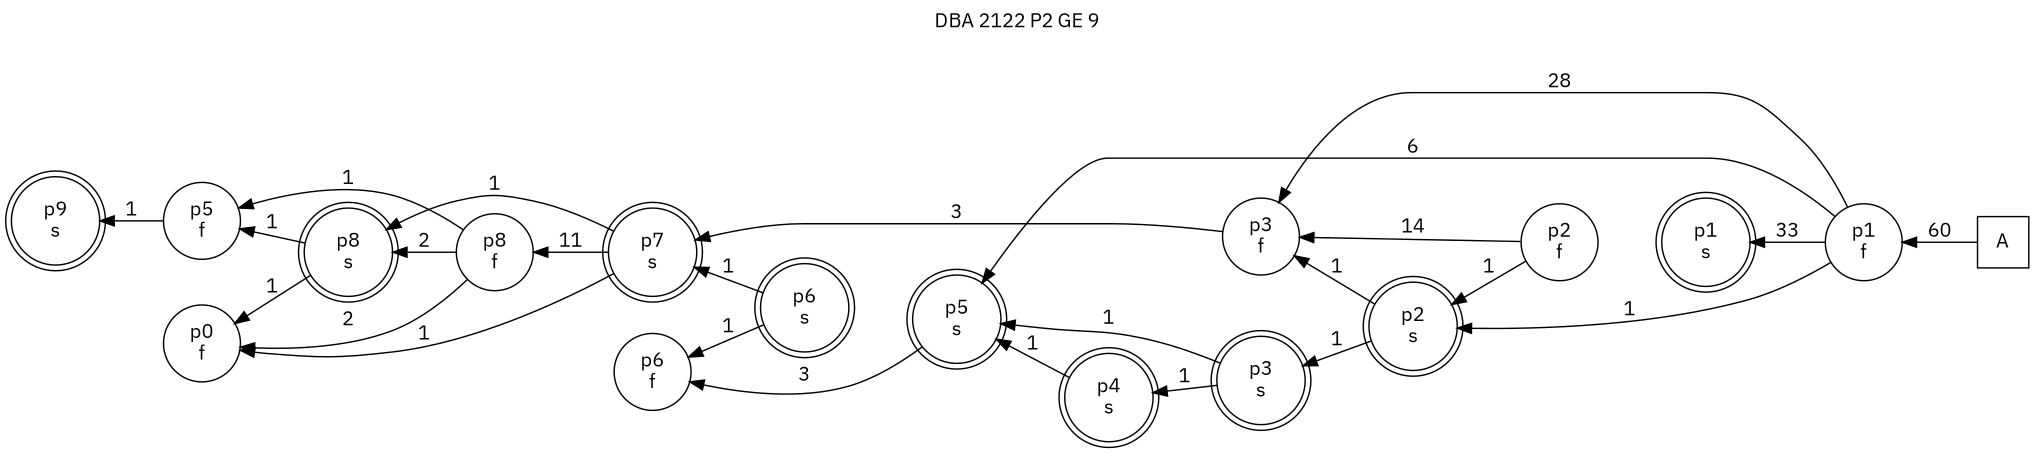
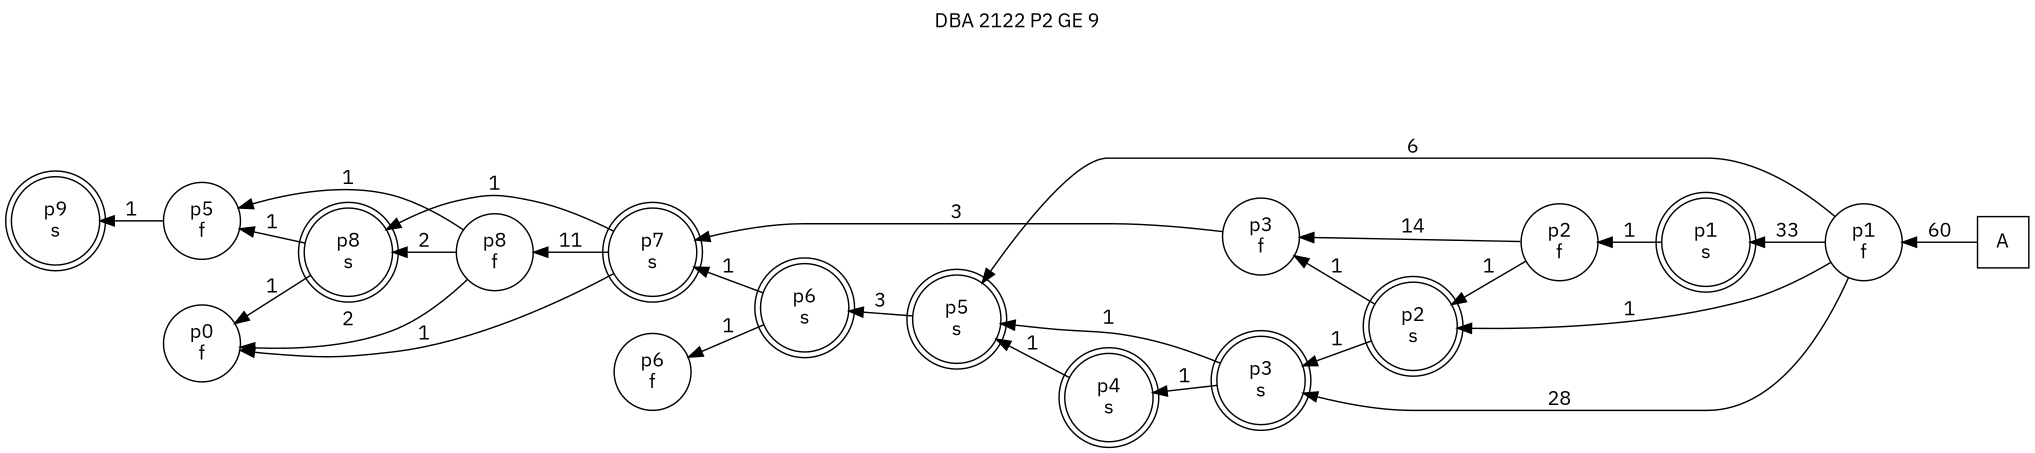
edge "p1 f" -> "p3 f": now "p1 f" -> "p3 s"
edge "p1 s" -> "p2 f": added, label "1"
edge "p5 s" -> "p6 f": now "p5 s" -> "p6 s"
